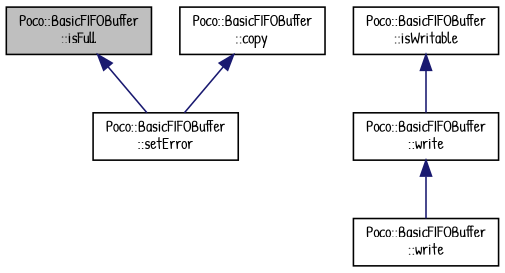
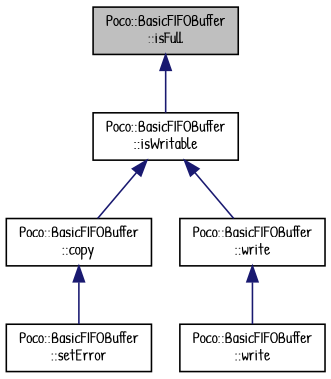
edge "Poco::BasicFIFOBuffer ::setError" -> "Poco::BasicFIFOBuffer ::isFull": now "Poco::BasicFIFOBuffer ::isWritable" -> "Poco::BasicFIFOBuffer ::isFull"
edge "Poco::BasicFIFOBuffer ::copy" -> "Poco::BasicFIFOBuffer ::isWritable": added
